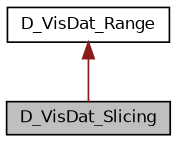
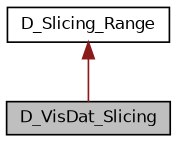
node "D_VisDat_Range": label "D_VisDat_Range" -> "D_Slicing_Range"
